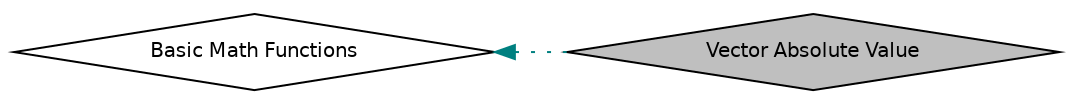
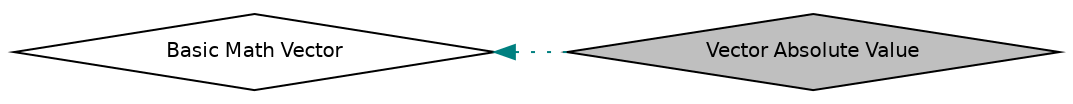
node "Basic Math Functions": label "Basic Math Functions" -> "Basic Math Vector"
